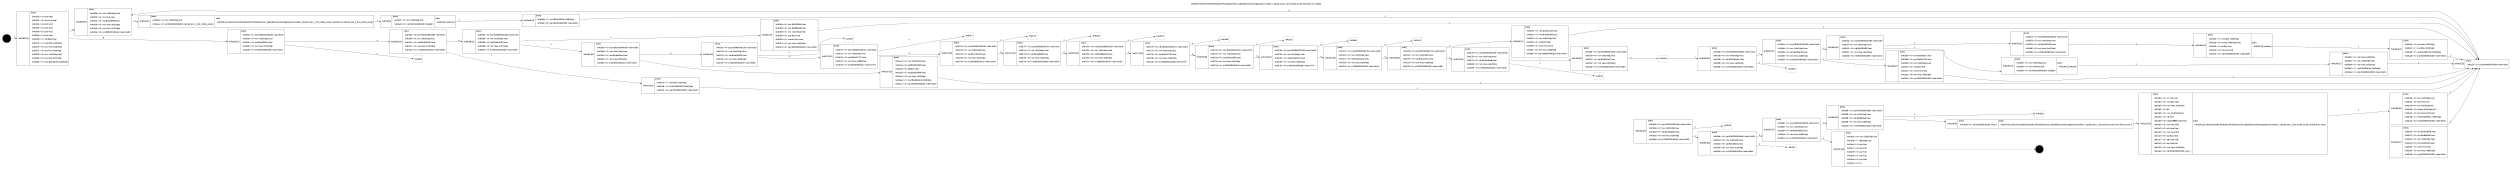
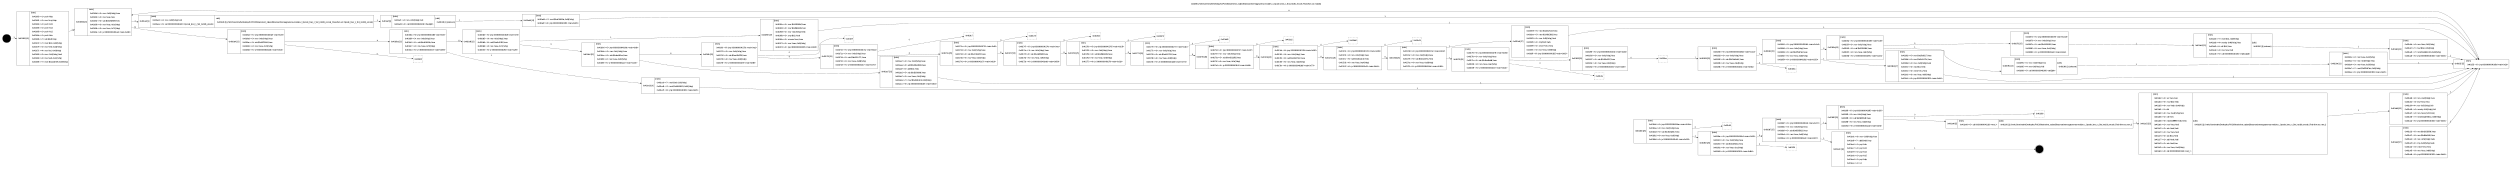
edge "0x401660 [45]" -> "0x4016a4 [22]": now "0x40168d [23]" -> "0x4016a4 [22]"
